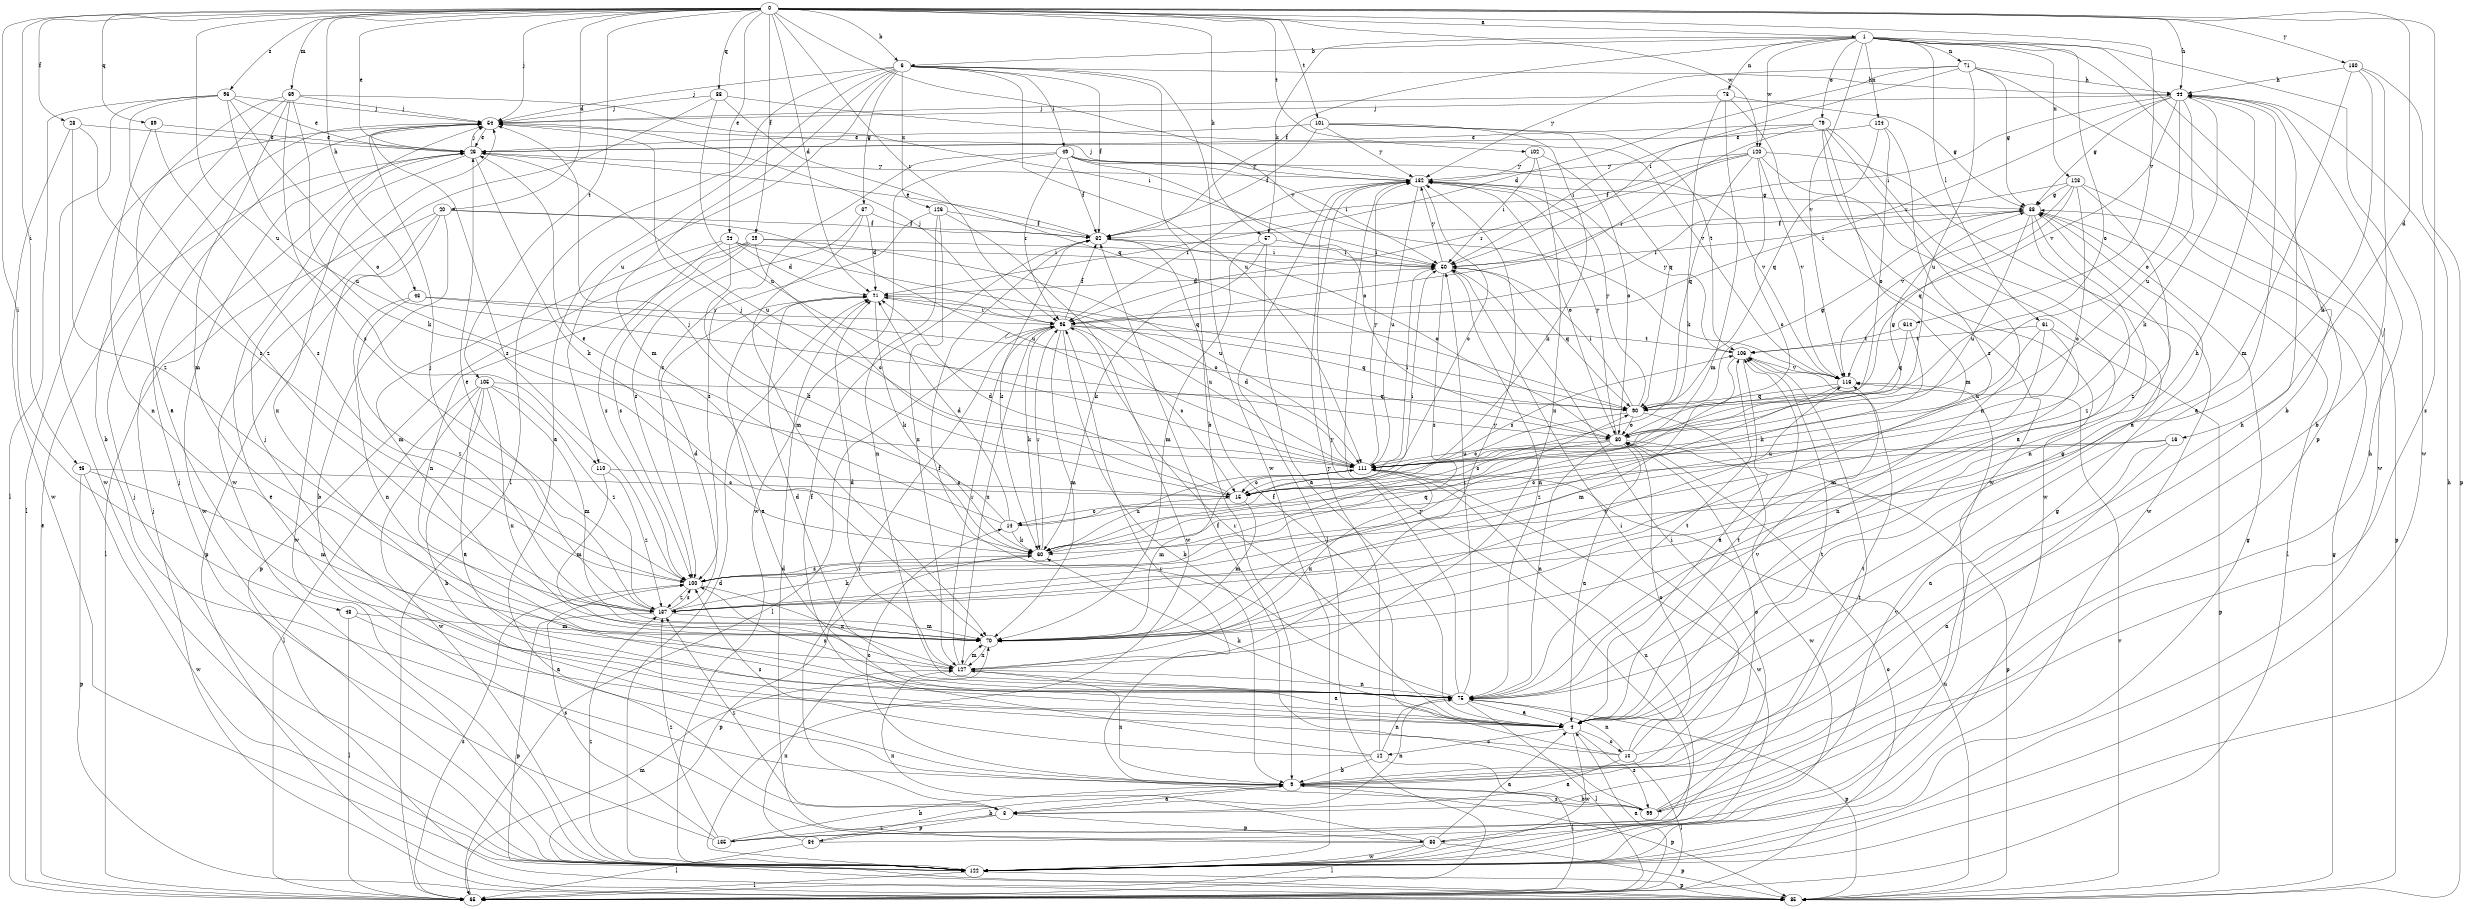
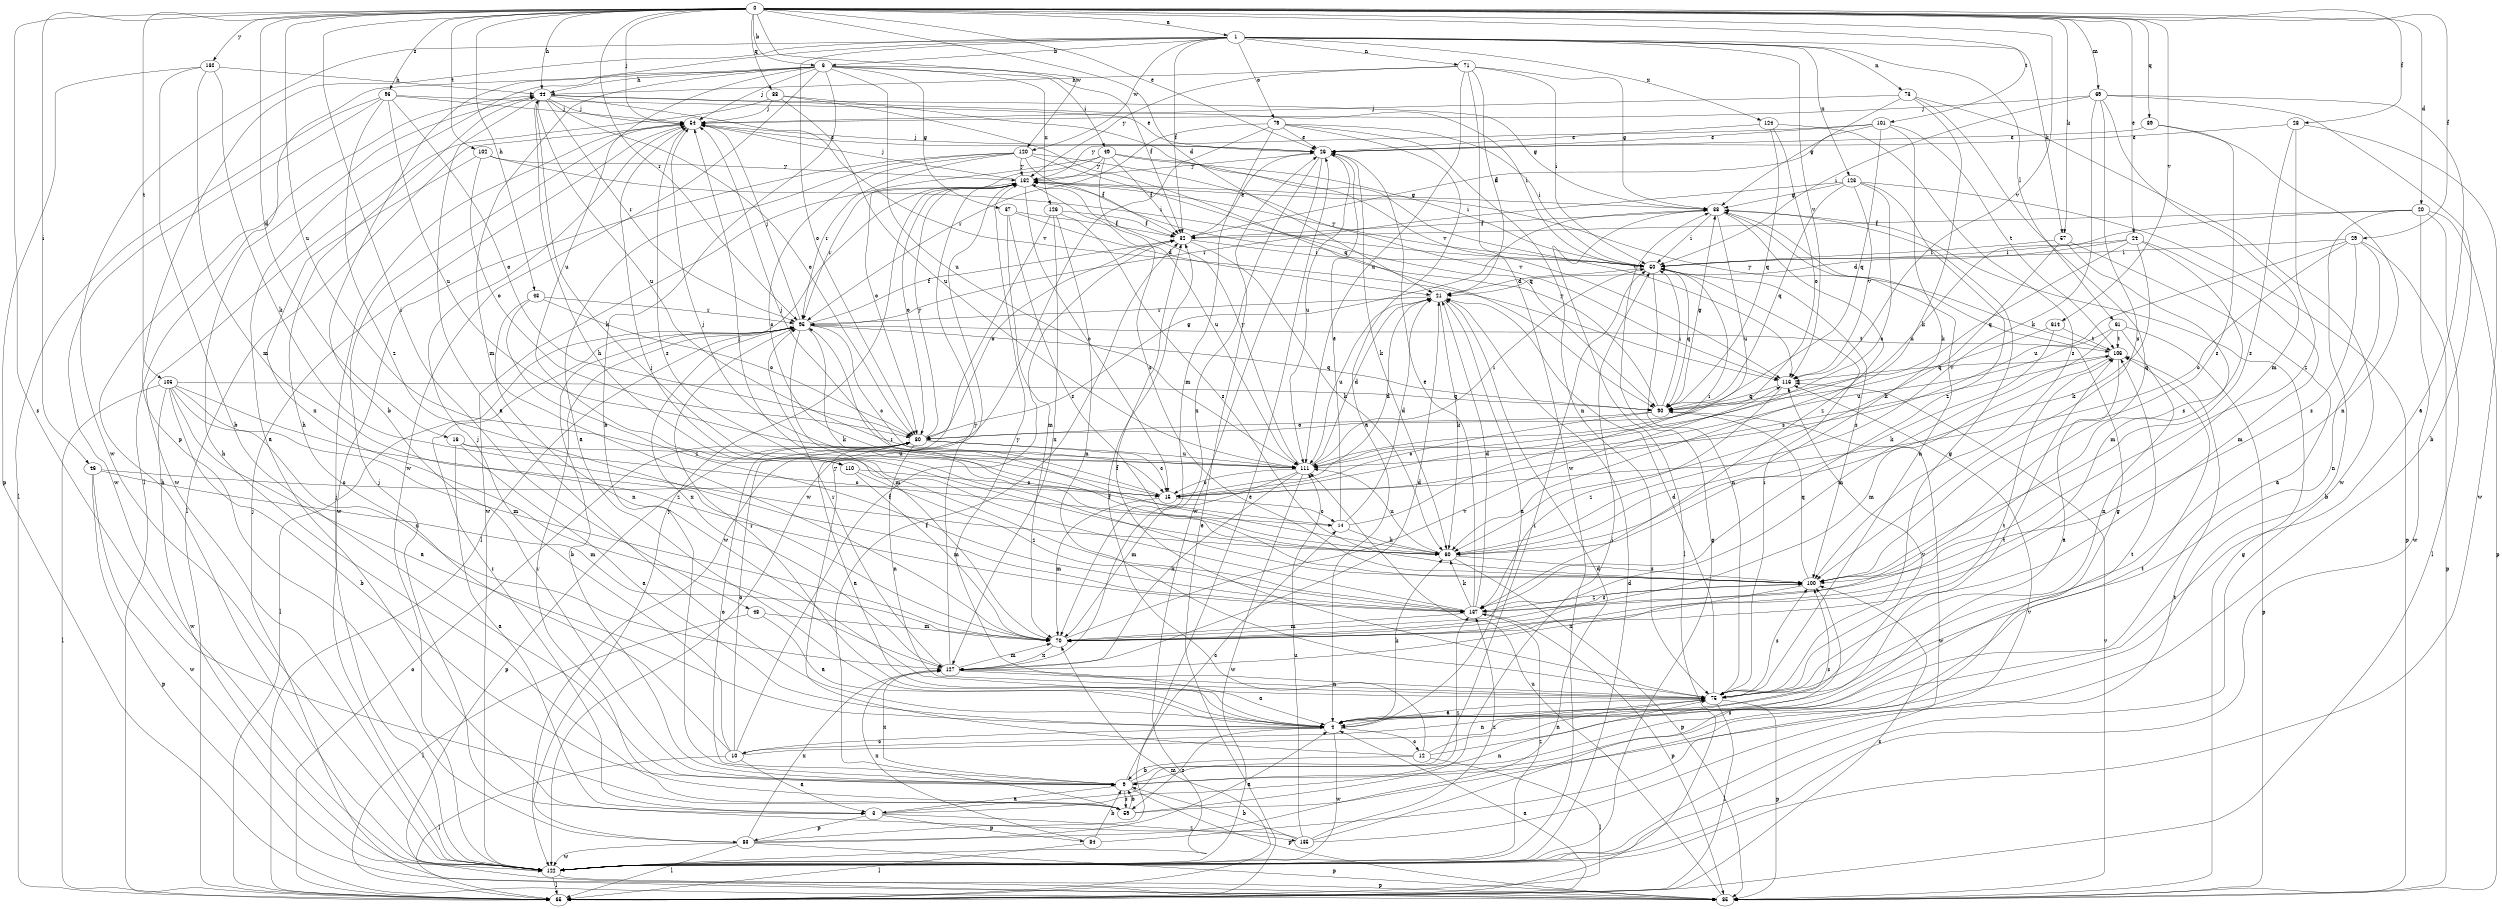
edge "49" -> "95": removed, label "r"
edge "73" -> "70": label "m" -> "q"
edge "60" -> "54": added, label "j"
node "99": label "99" -> "59"
